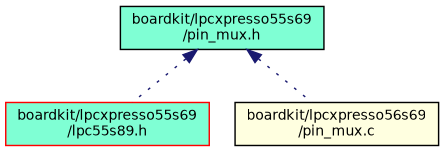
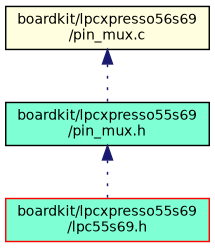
edge "boardkit/lpcxpresso56s69 /pin_mux.c" -> "boardkit/lpcxpresso55s69 /pin_mux.h": reversed
node "boardkit/lpcxpresso55s69 /lpc55s89.h": label "boardkit/lpcxpresso55s69 /lpc55s89.h" -> "boardkit/lpcxpresso55s69 /lpc55s69.h"
